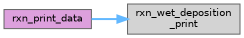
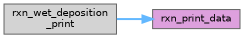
edge "rxn_print_data" -> "rxn_wet_deposition _print": reversed
